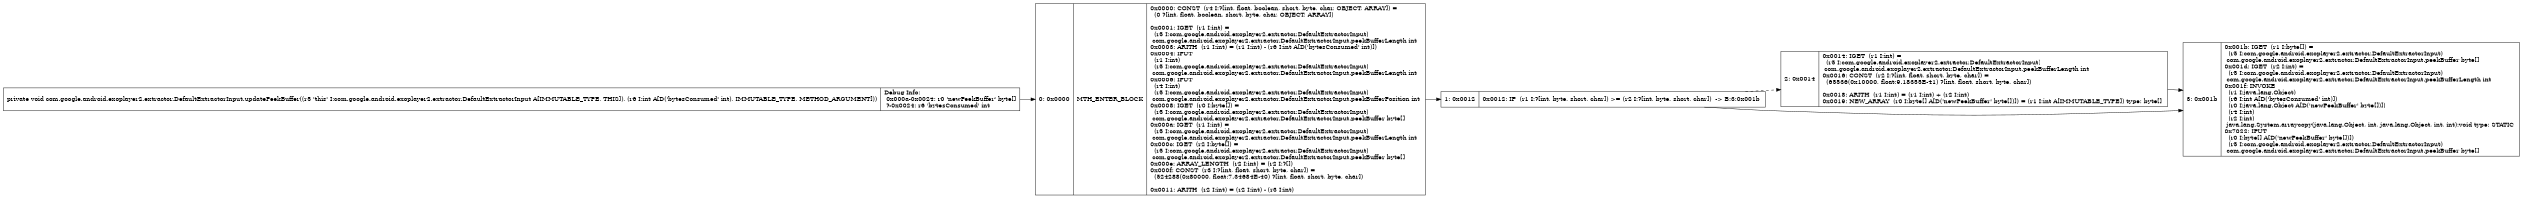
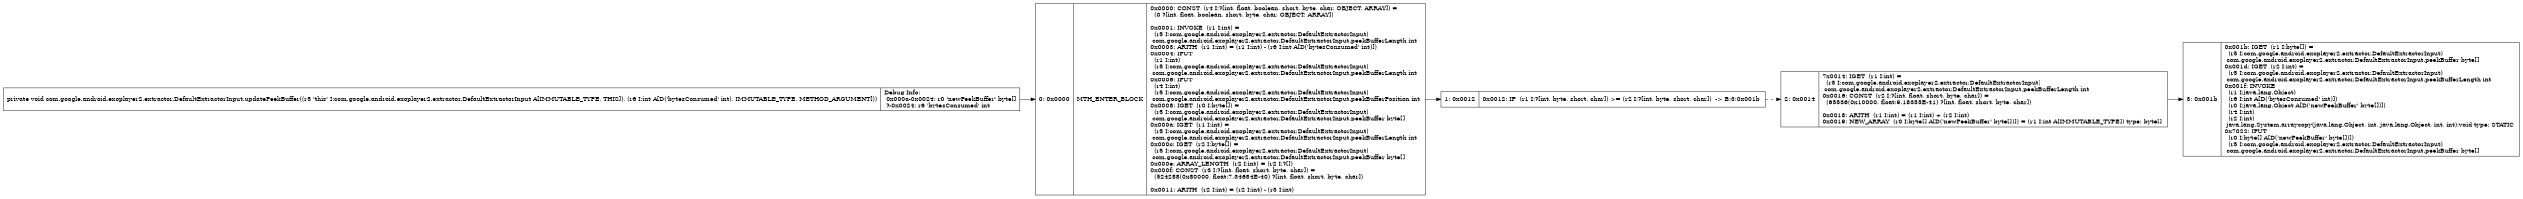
node "0: 0x0000": text "0x0001: IGET  (r1 I:int) =" -> "0x0001: INVOKE  (r1 I:int) ="
node "2: 0x0014": text "0x0014: IGET  (r1 I:int) =" -> "7x0014: IGET  (r1 I:int) ="
edge "1: 0x0012" -> "3: 0x001b": removed
